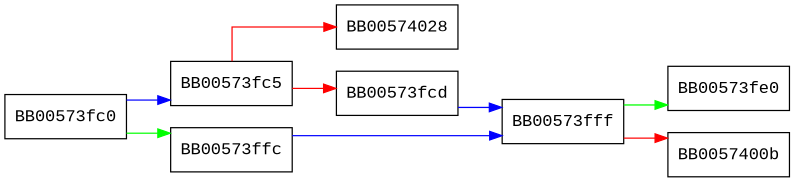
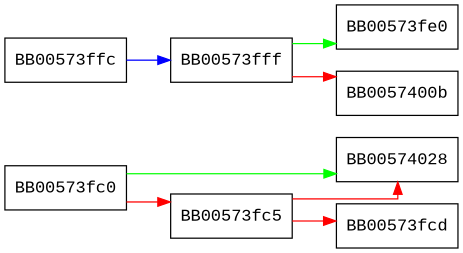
edge "BB00573fc0" -> "BB00573fc5": color blue -> red
edge "BB00573fcd" -> "BB00573fff": removed
edge "BB00573fc0" -> "BB00573ffc": now "BB00573fc0" -> "BB00574028"
